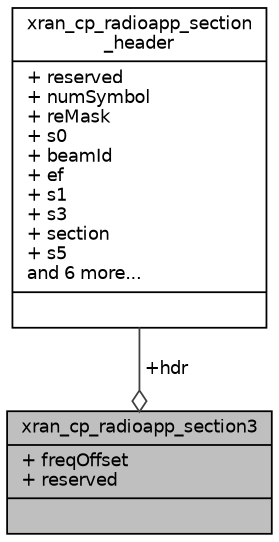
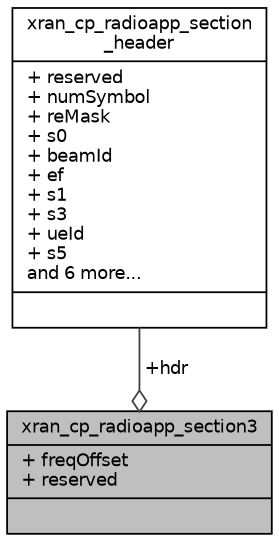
node "xran_cp_radioapp_section": text "+ section" -> "+ ueId"
